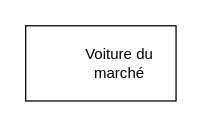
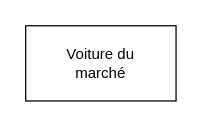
node "Voiture du marché": moved (119, 63) -> (101, 63)
